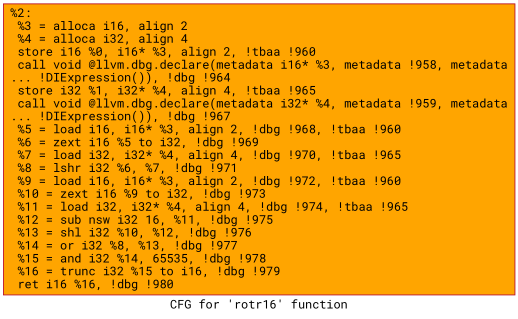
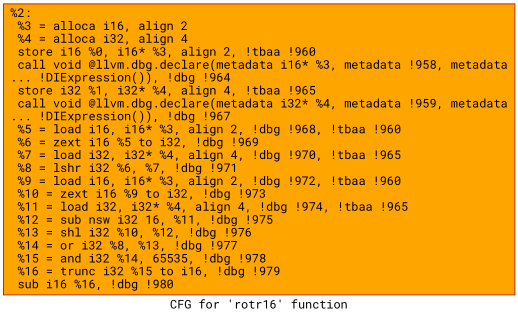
node "%2:": text "ret i16 %16, !dbg !980" -> "sub i16 %16, !dbg !980"
